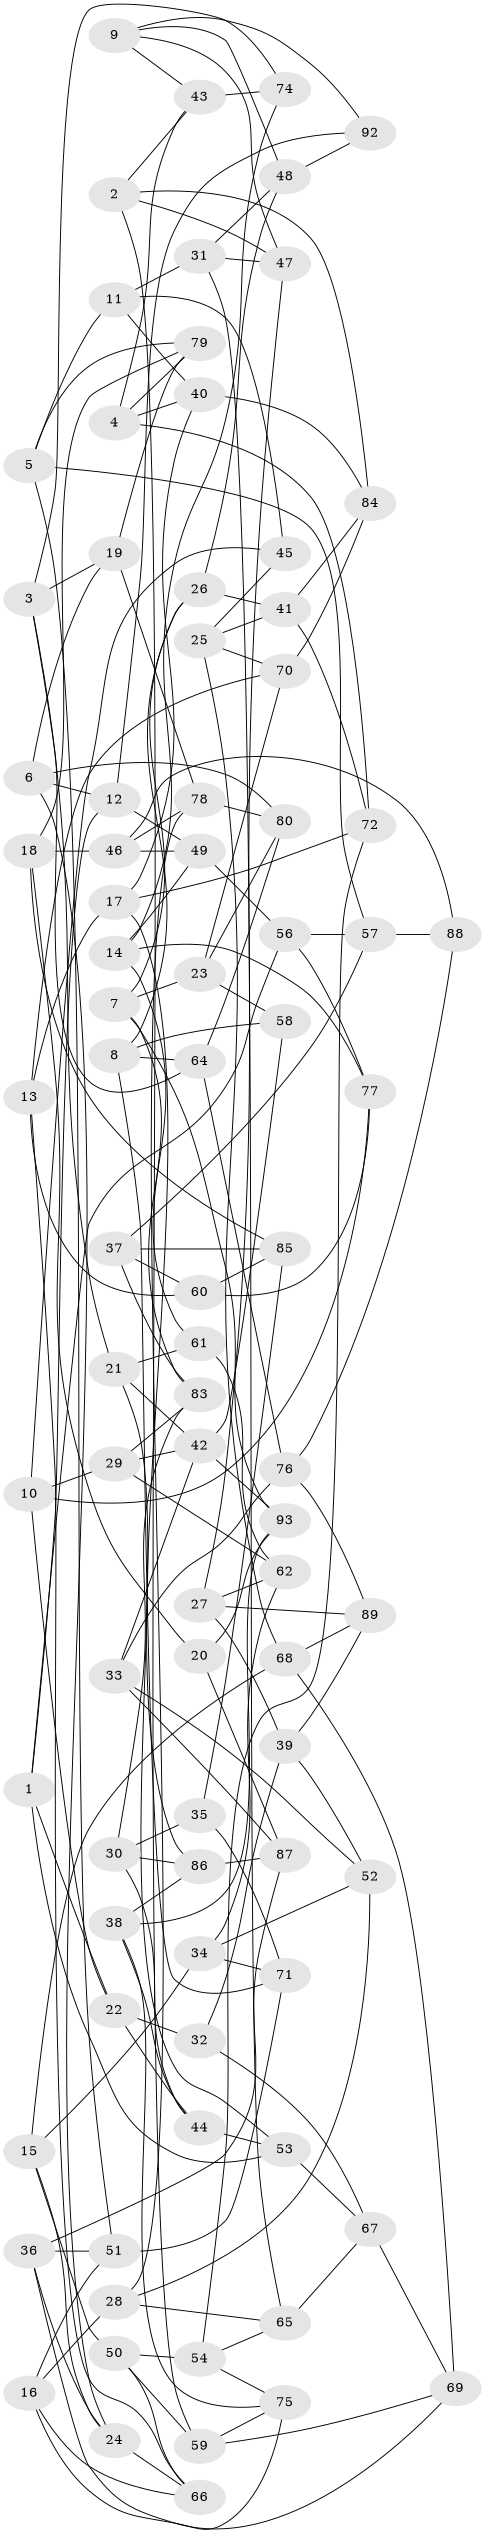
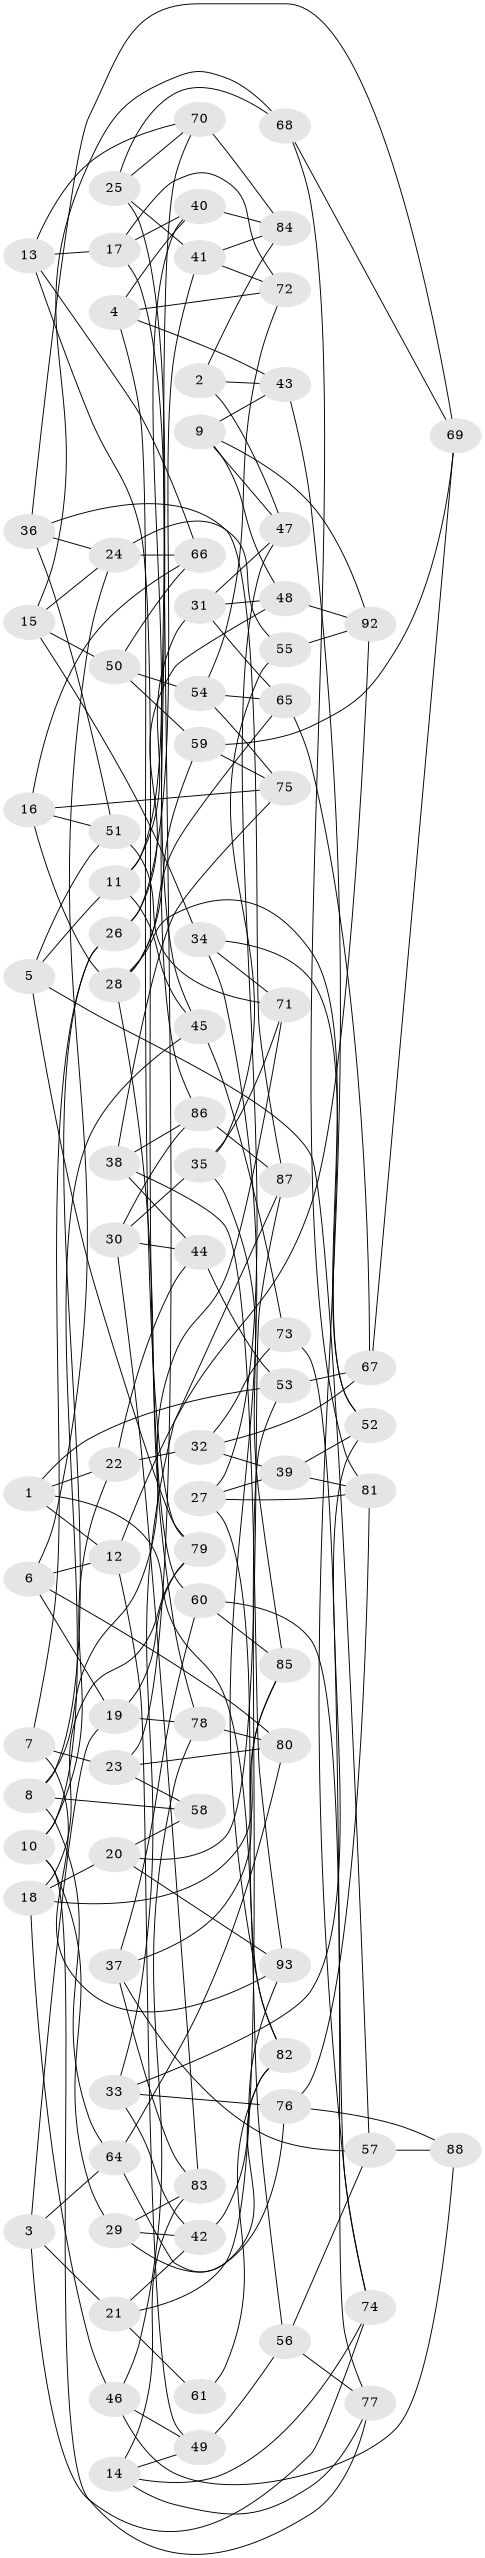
node "55": added
edge "7" -- "61": removed
edge "58" -- "42": now "58" -- "20"
edge "2" -- "59": now "28" -- "59"
node "73": added
node "62": label "62" -> "82"
node "89": label "89" -> "81"
